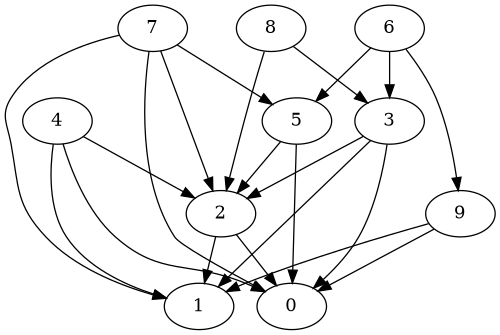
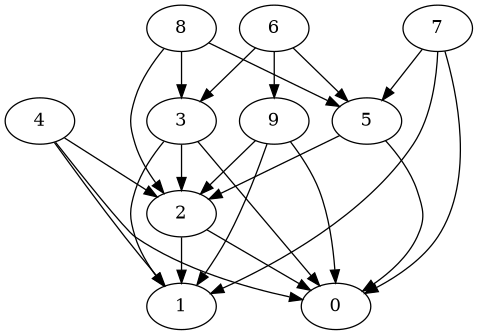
edge "8" -> "5": added
edge "7" -> "2": now "9" -> "2"
